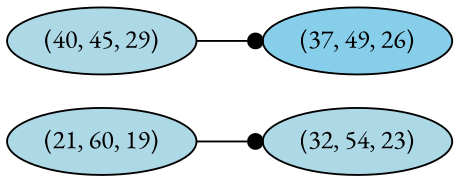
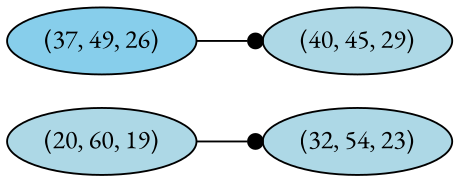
edge "(40, 45, 29)" -> "(37, 49, 26)": reversed
node "(21, 60, 19)": label "(21, 60, 19)" -> "(20, 60, 19)"
